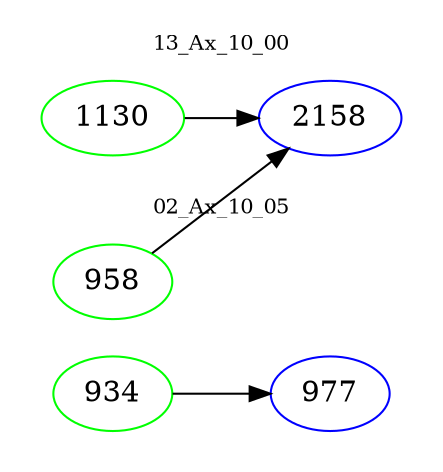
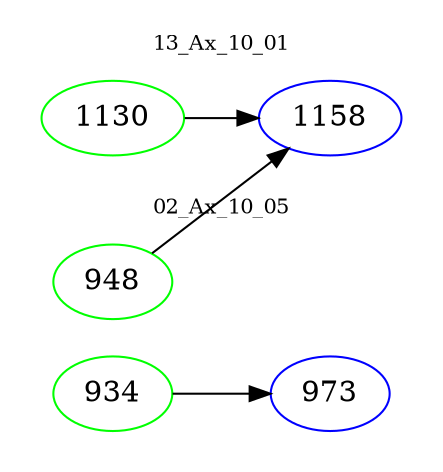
cluster "13_Ax_10_00": label "13_Ax_10_00" -> "13_Ax_10_01"
node "2158": label "2158" -> "1158"
node "958": label "958" -> "948"
node "977": label "977" -> "973"
